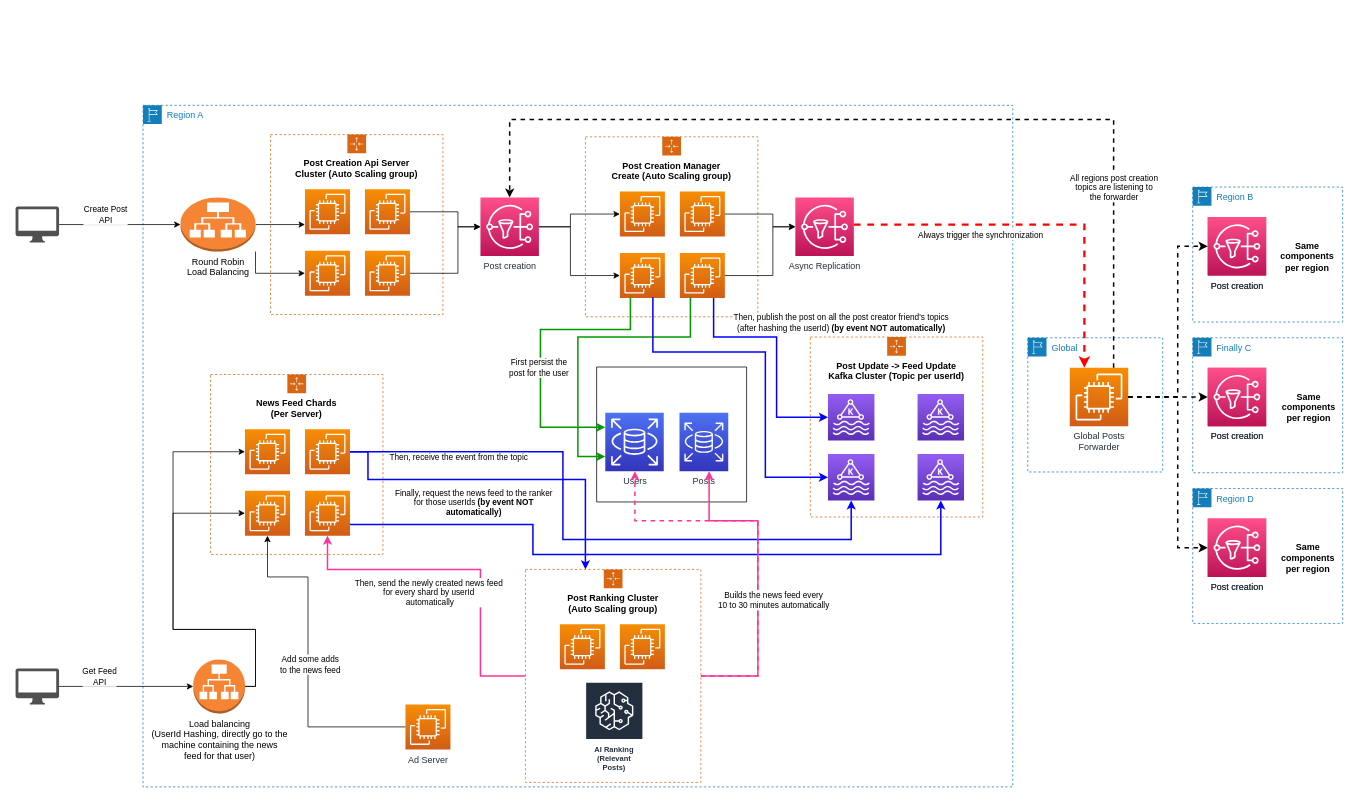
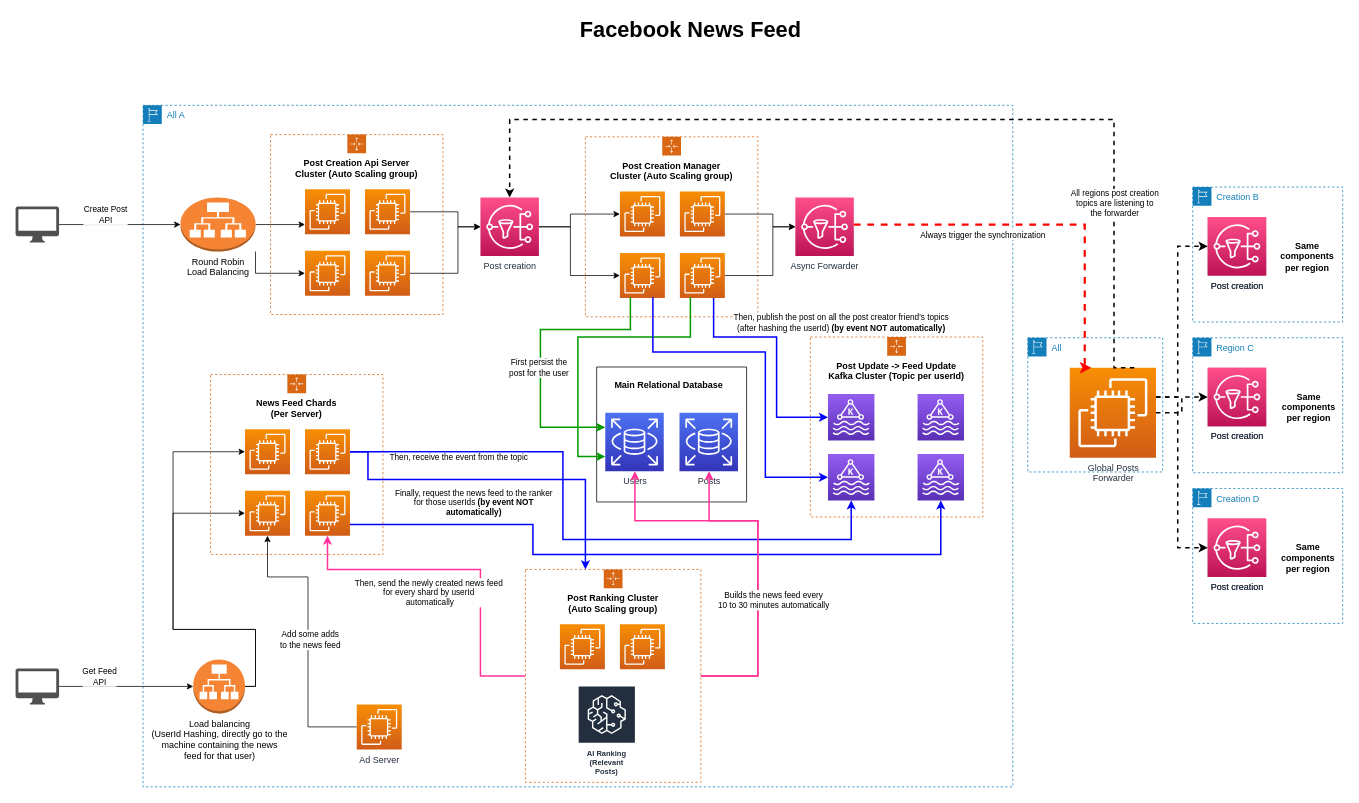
node "Facebook News Feed": added
node "Region A": label "Region A" -> "All A"
node "Post Creation Manager Create (Auto Scaling group)": label "Post Creation Manager Create (Auto Scaling group)" -> "Post Creation Manager Cluster (Auto Scaling group)"
node "Region B": label "Region B" -> "Creation B"
node "Async Replication": label "Async Replication" -> "Async Forwarder"
node "Global": label "Global" -> "All"
node "Finally C": label "Finally C" -> "Region C"
node "Main Relational Database": added
node "Global Posts Forwarder": size 59x59 -> 86x90
node "Posts": size 49x59 -> 59x59
node "Region D": label "Region D" -> "Creation D"
edge "Post Ranking Cluster (Auto Scaling group)" -> "Users": style dashed -> solid
node "Ad Server": moved (428, 727) -> (379, 727)
node "AI Ranking (Relevant Posts)": moved (614, 729) -> (607, 732)
